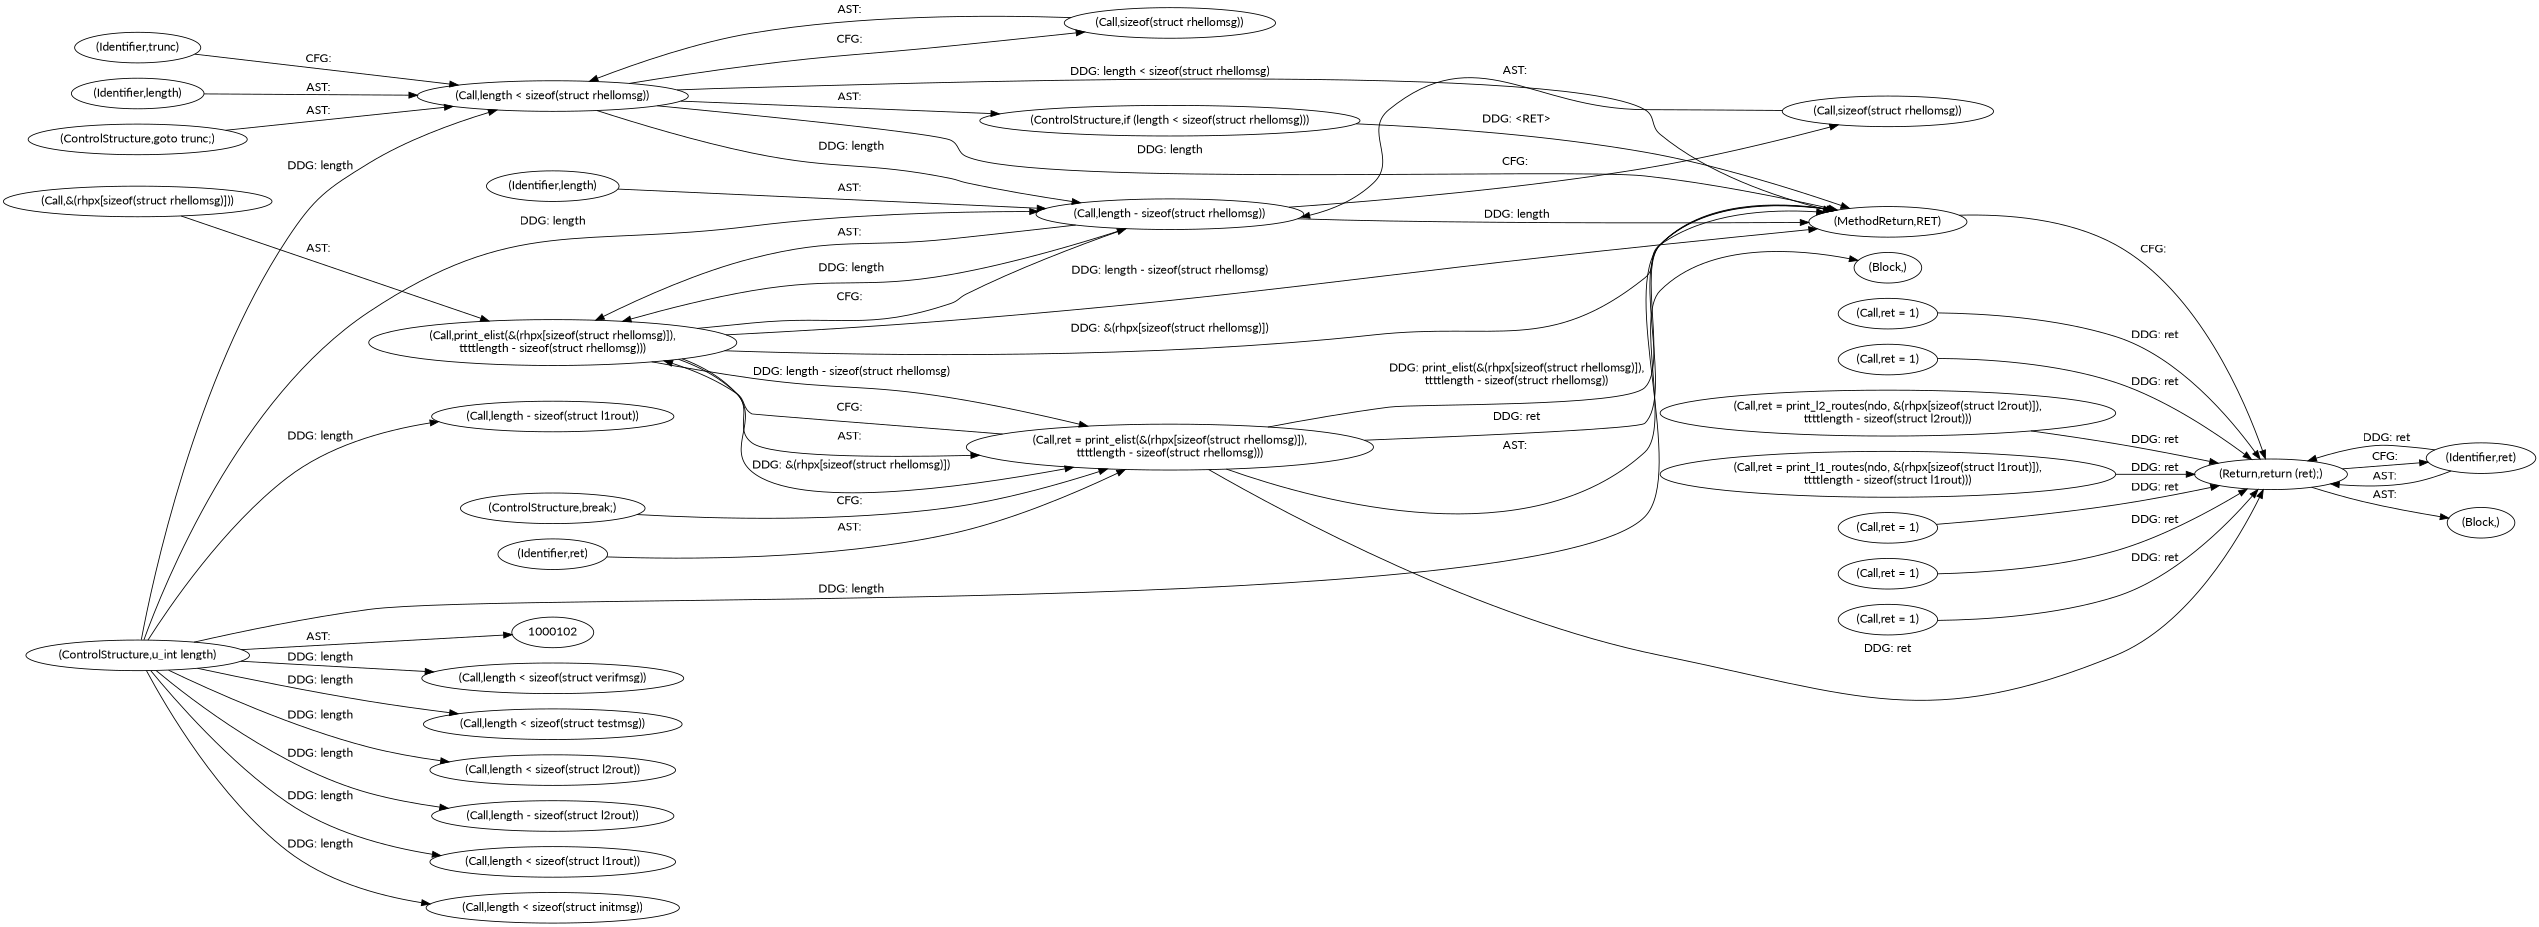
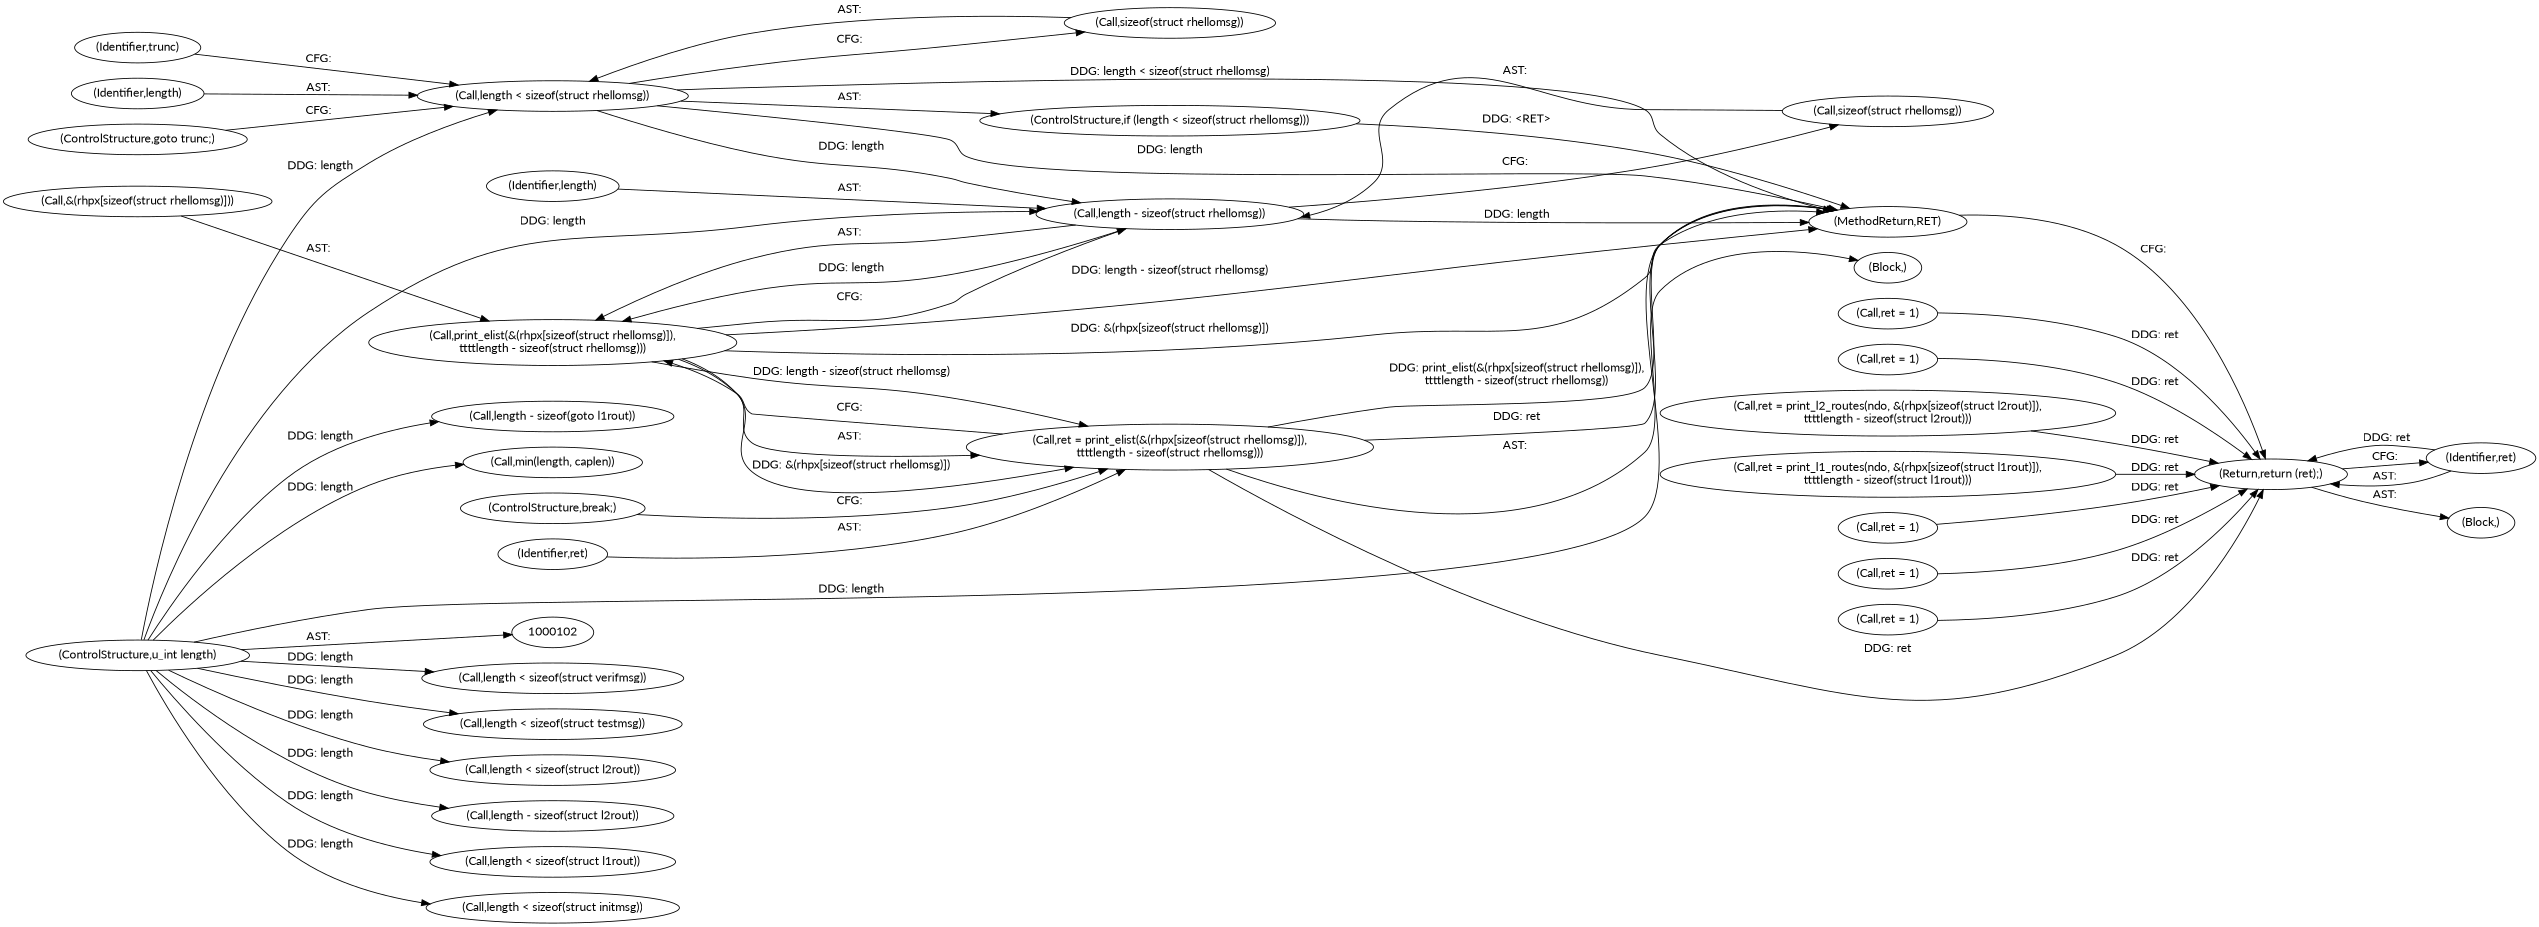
edge "(ControlStructure,goto trunc;)" -> "(Call,length < sizeof(struct rhellomsg))": label "AST: " -> "CFG: "
node "(Call,length - sizeof(struct l1rout))": label "(Call,length - sizeof(struct l1rout))" -> "(Call,length - sizeof(goto l1rout))"
node "(Call,min(length, caplen))": added
